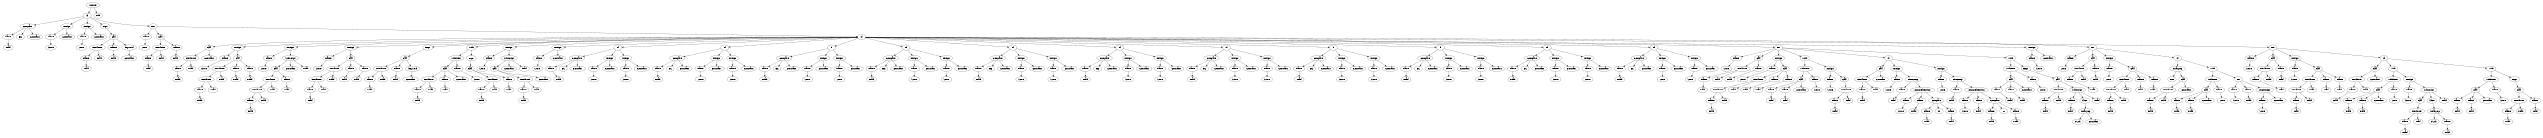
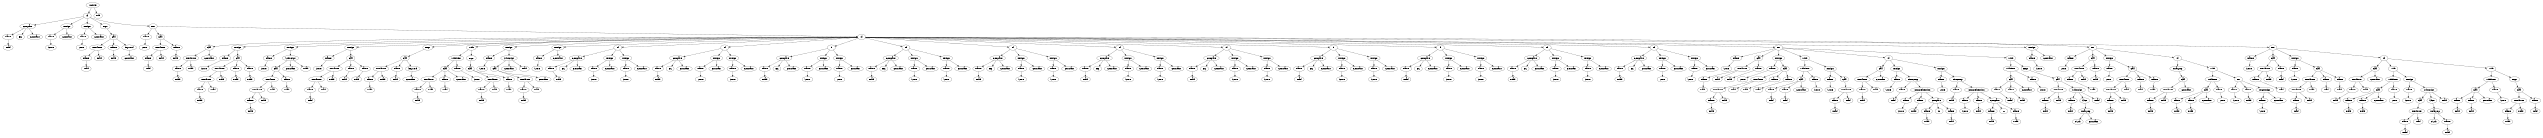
node "Not": removed
